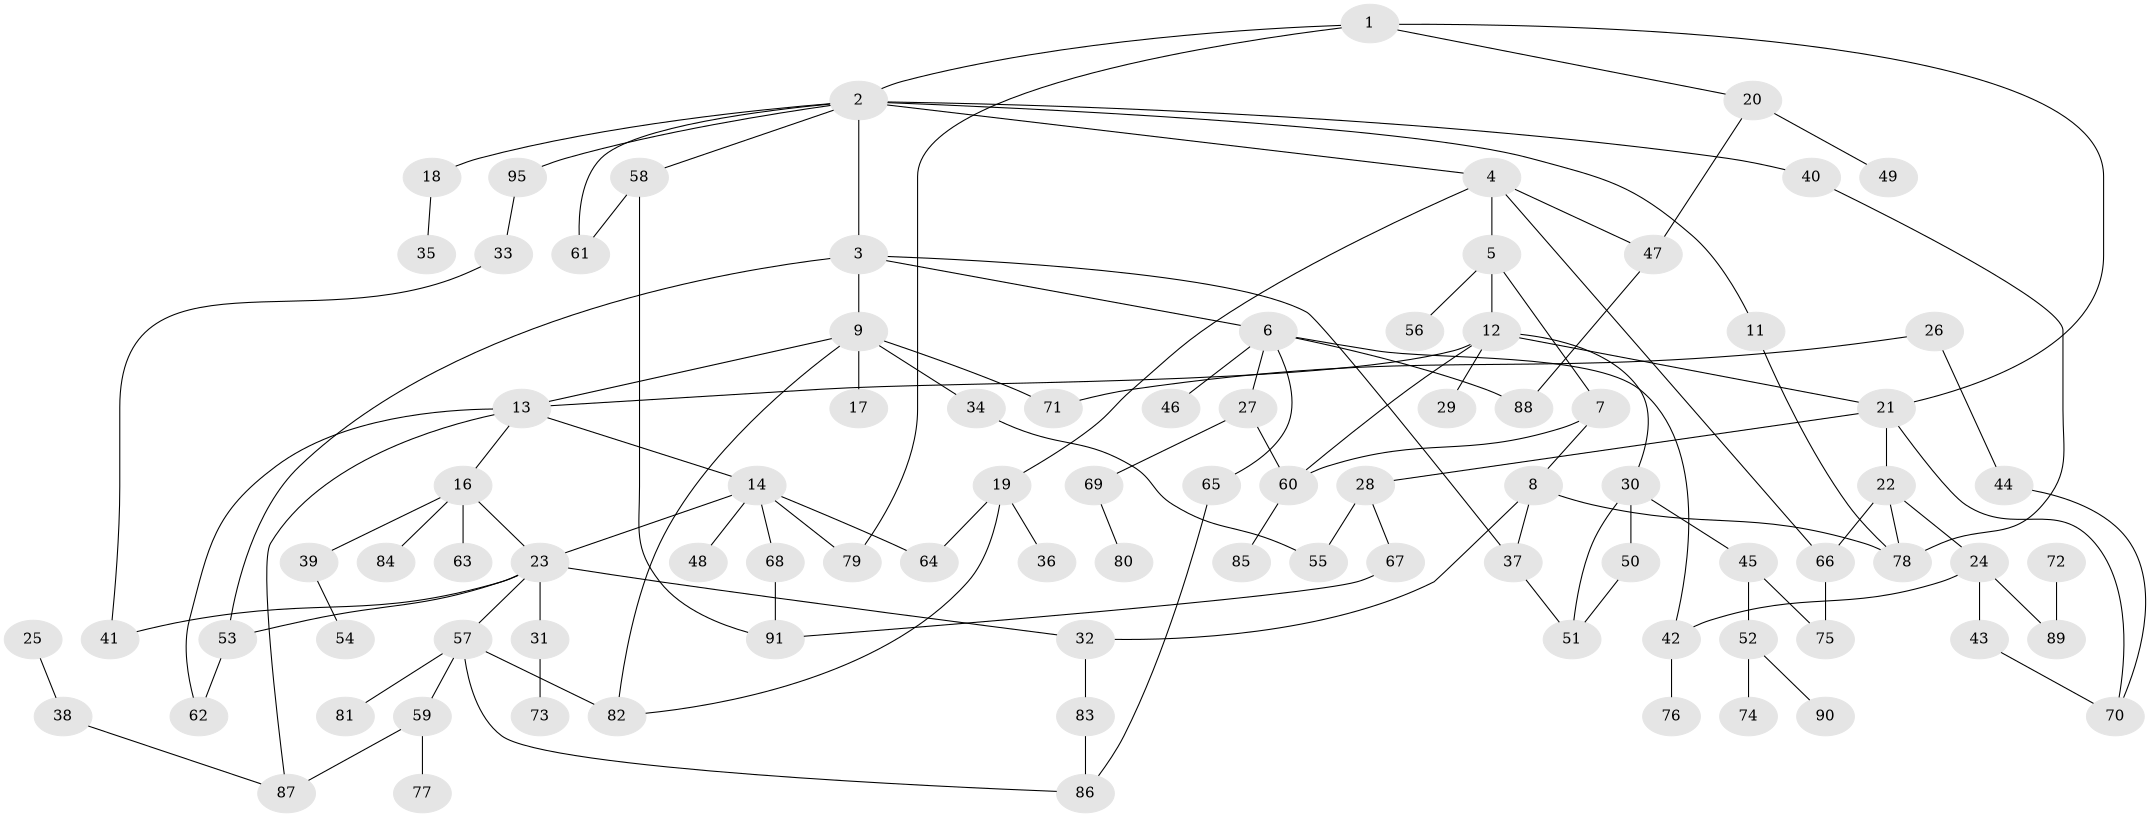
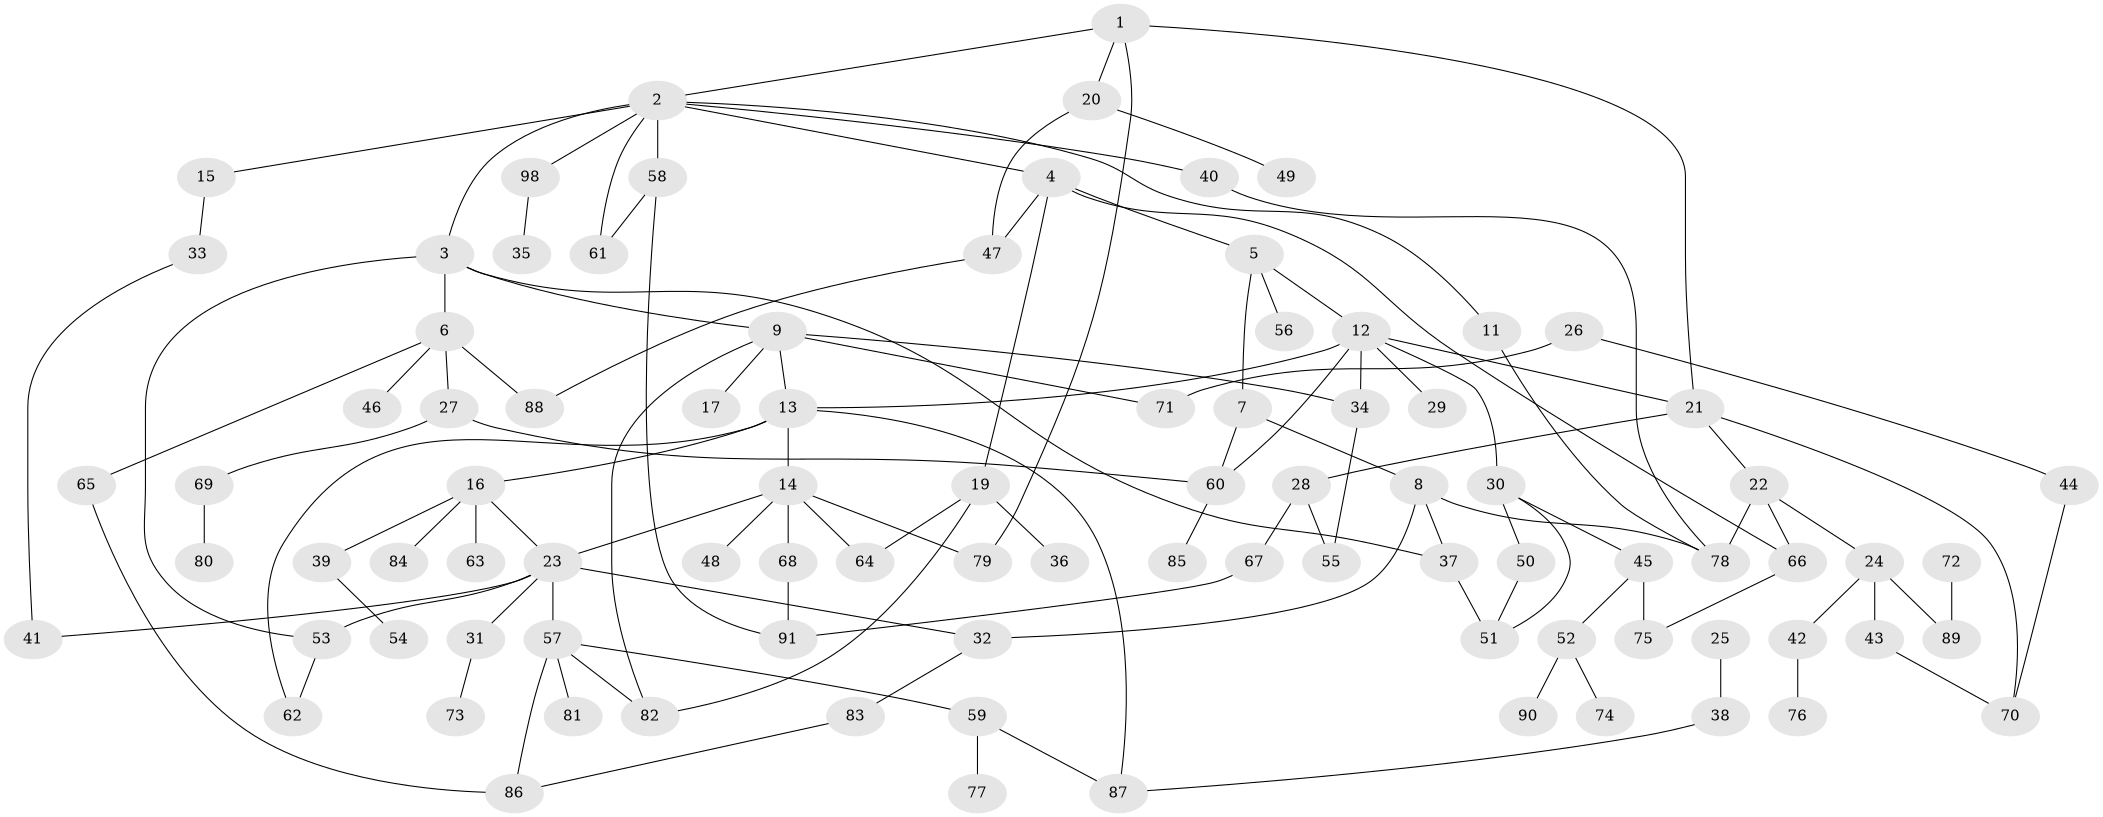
node "18": label "18" -> "98"
node "95": label "95" -> "15"
edge "6" -- "42": removed
edge "12" -- "34": added
